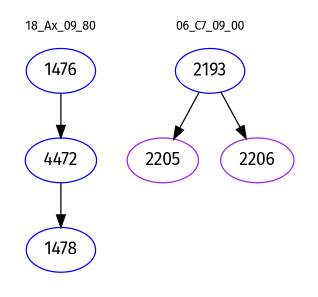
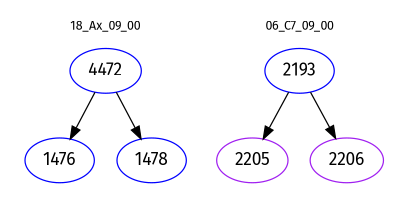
cluster "18_Ax_09_80": label "18_Ax_09_80" -> "18_Ax_09_00"
edge "1476" -> "4472": reversed
